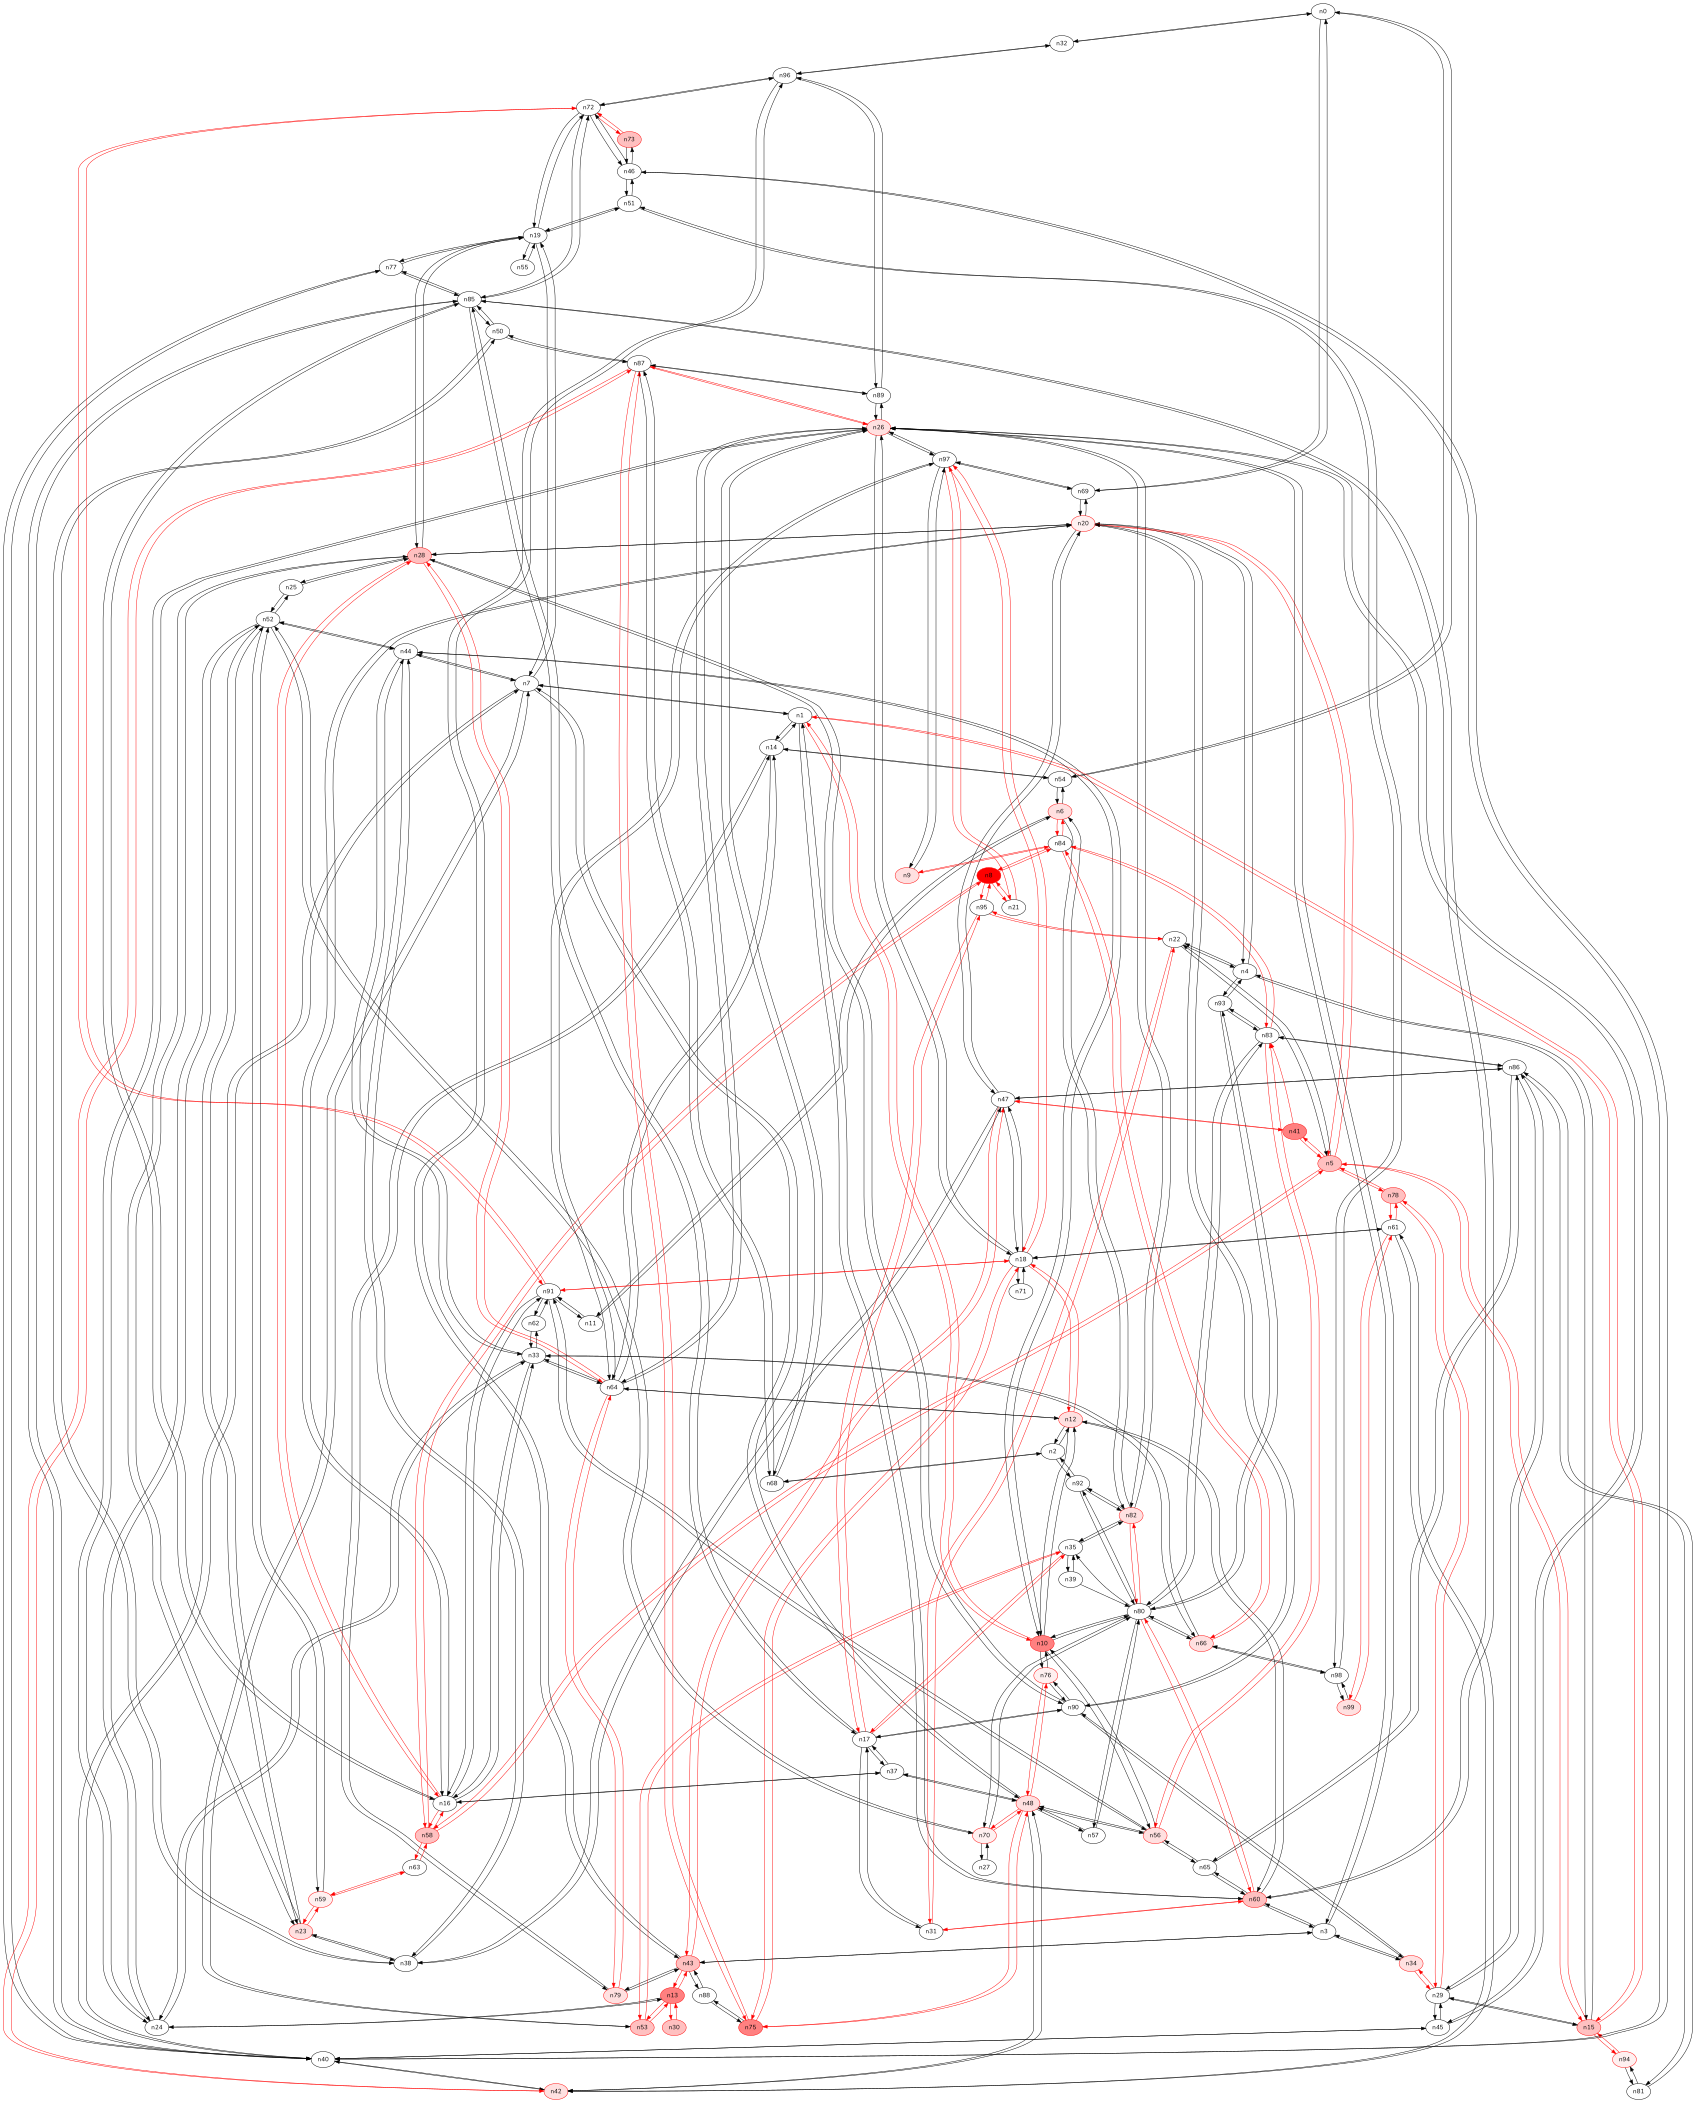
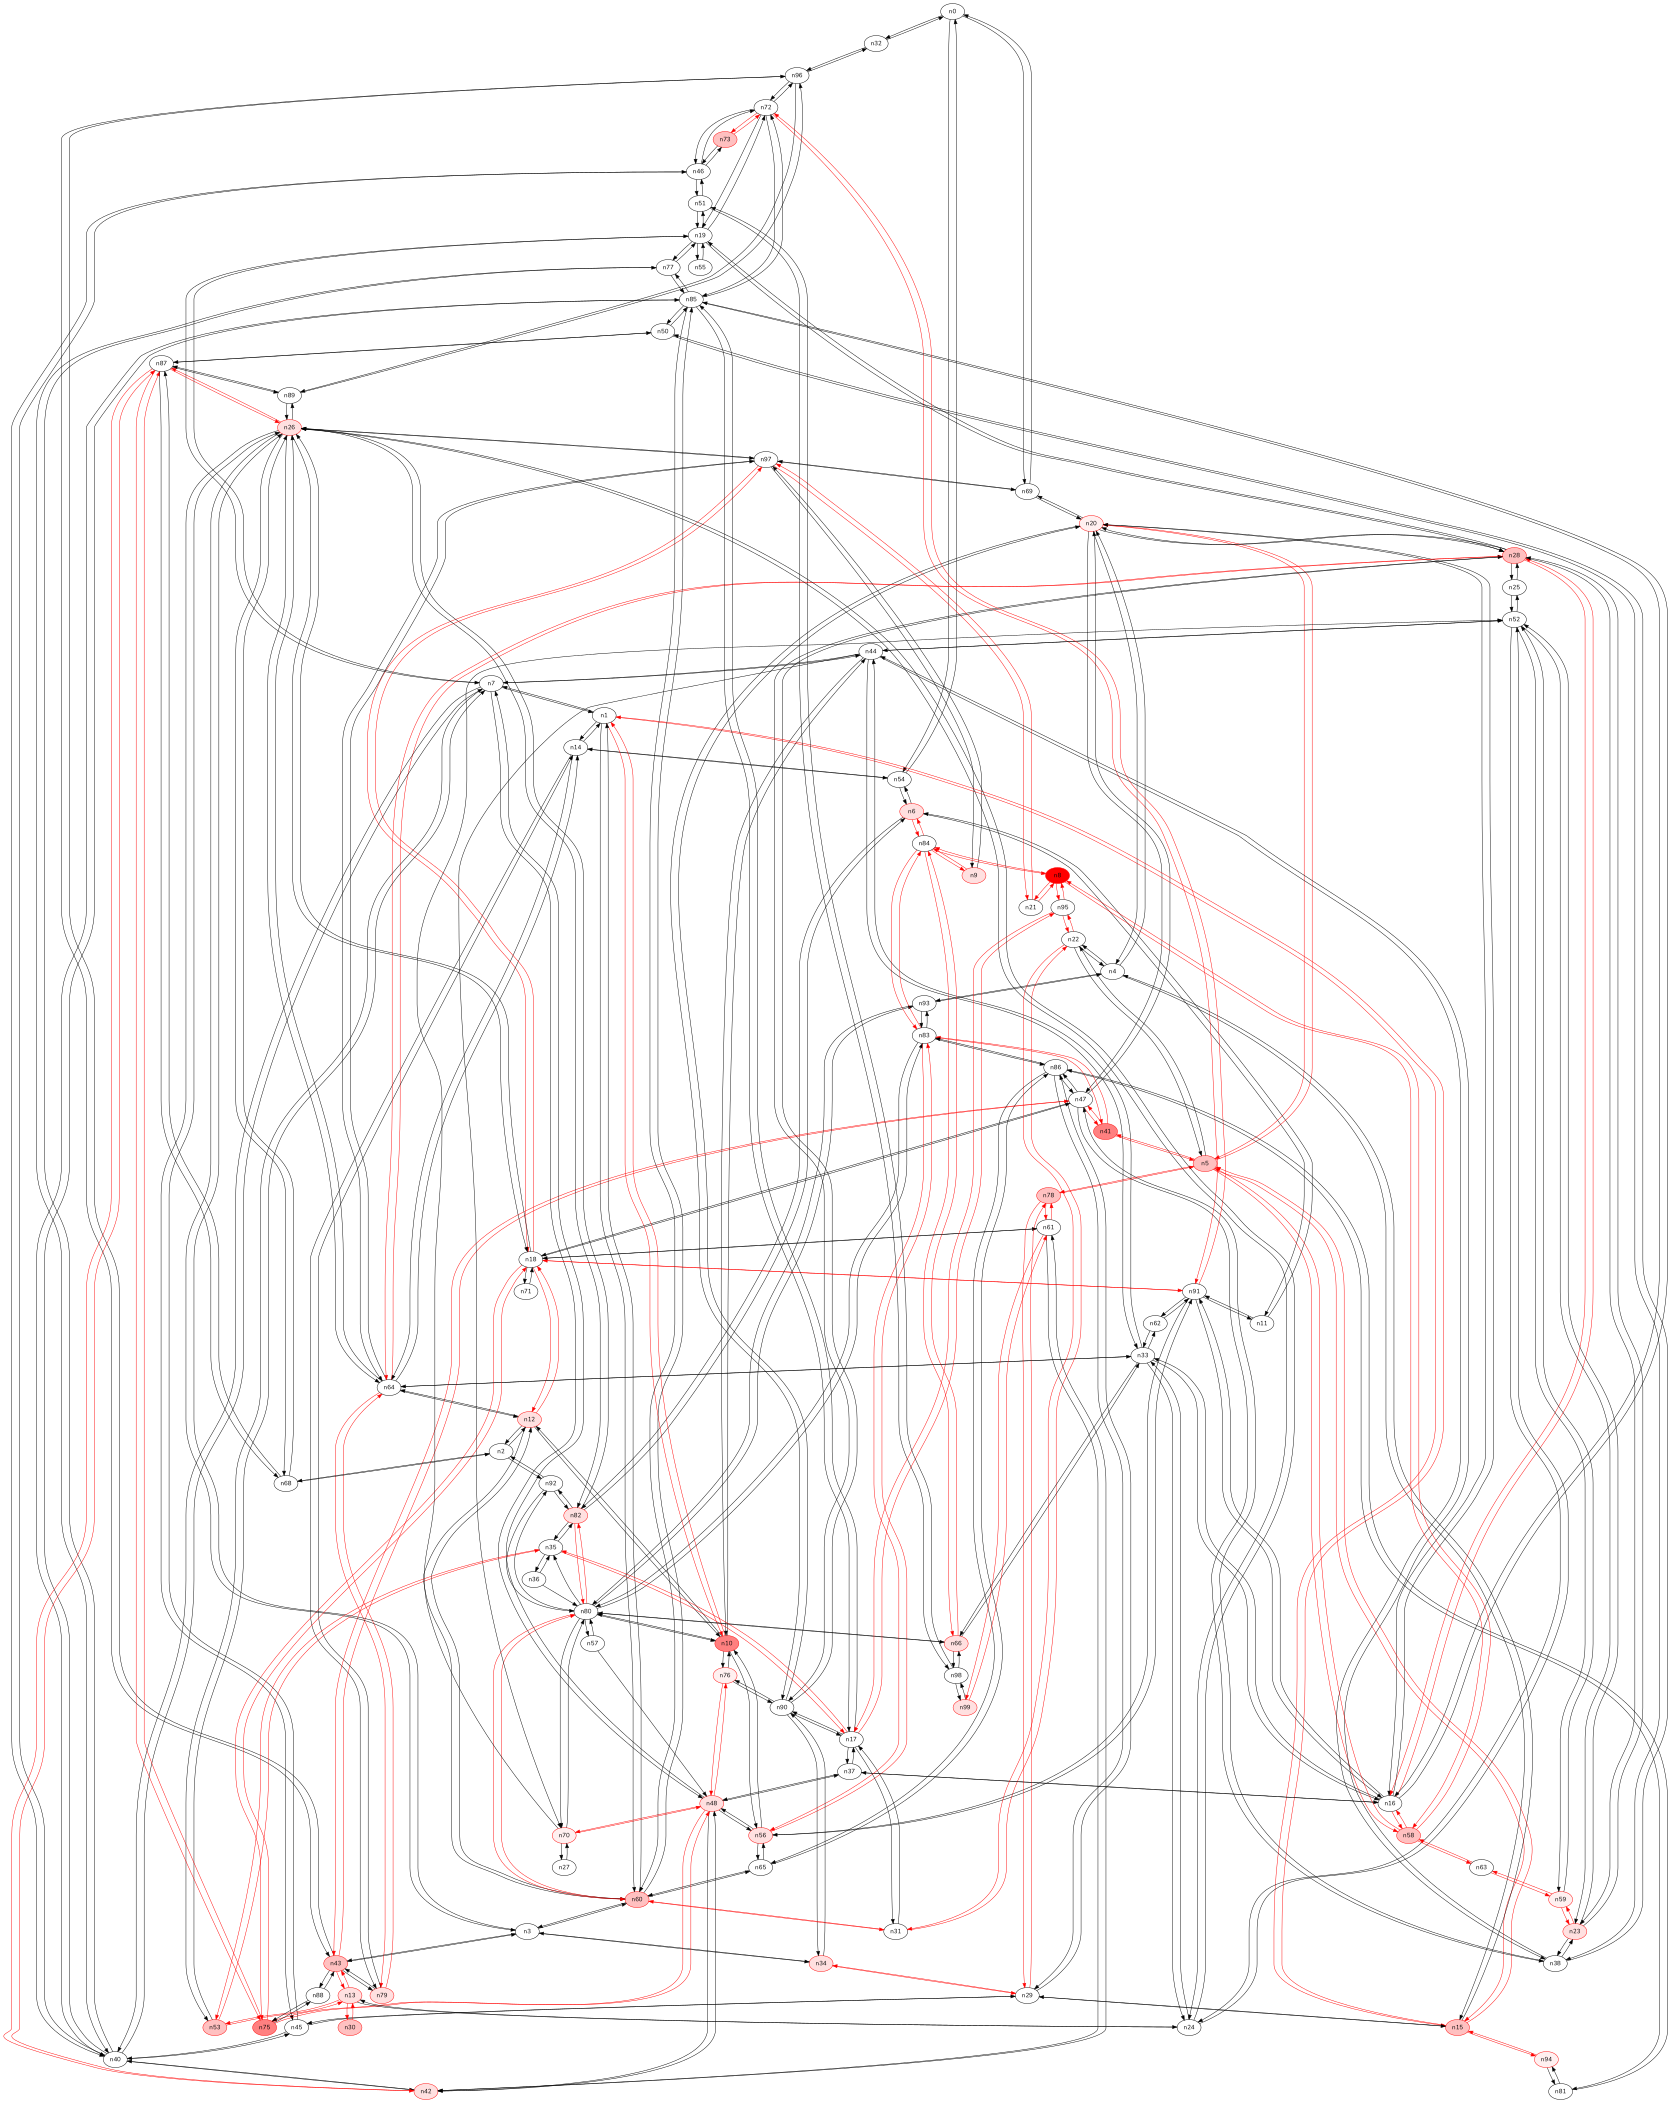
edge "n83" -> "n41": added
edge "n52" -> "n70": now "n44" -> "n70"
node "n39": label "n39" -> "n36"
edge "n48" -> "n57": removed
node "n13": fillcolor #ff8080 -> #ffe0e0
